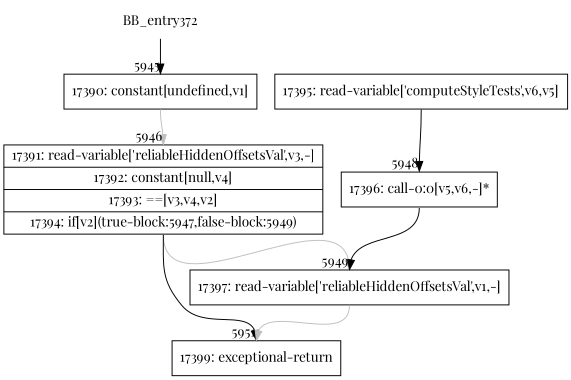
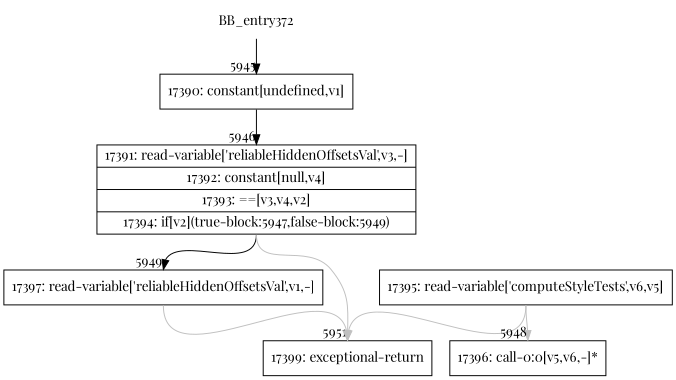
edge "17390: constant[undefined,v1]" -> "17391: read-variable['reliableHiddenOffsetsVal',v3,-]": color gray -> black
edge "17395: read-variable['computeStyleTests',v6,v5]" -> "17396: call-0:0[v5,v6,-]*": color black -> gray
edge "17396: call-0:0[v5,v6,-]*" -> "17397: read-variable['reliableHiddenOffsetsVal',v1,-]": removed
edge "17391: read-variable['reliableHiddenOffsetsVal',v3,-]" -> "17397: read-variable['reliableHiddenOffsetsVal',v1,-]": color gray -> black
edge "17391: read-variable['reliableHiddenOffsetsVal',v3,-]" -> "17399: exceptional-return": color black -> gray
edge "17395: read-variable['computeStyleTests',v6,v5]" -> "17399: exceptional-return": added
